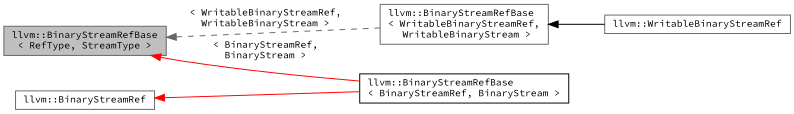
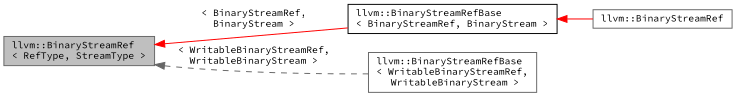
node "llvm::WritableBinaryStreamRef": removed
node "llvm::BinaryStreamRefBase < RefType, StreamType >": label "llvm::BinaryStreamRefBase < RefType, StreamType >" -> "llvm::BinaryStreamRef < RefType, StreamType >"
edge "llvm::BinaryStreamRefBase < BinaryStreamRef, BinaryStream >" -> "llvm::BinaryStreamRef": reversed
